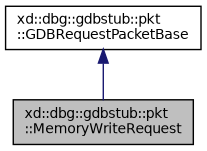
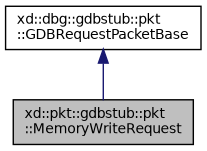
node "xd::dbg::gdbstub::pkt ::MemoryWriteRequest": label "xd::dbg::gdbstub::pkt ::MemoryWriteRequest" -> "xd::pkt::gdbstub::pkt ::MemoryWriteRequest"
